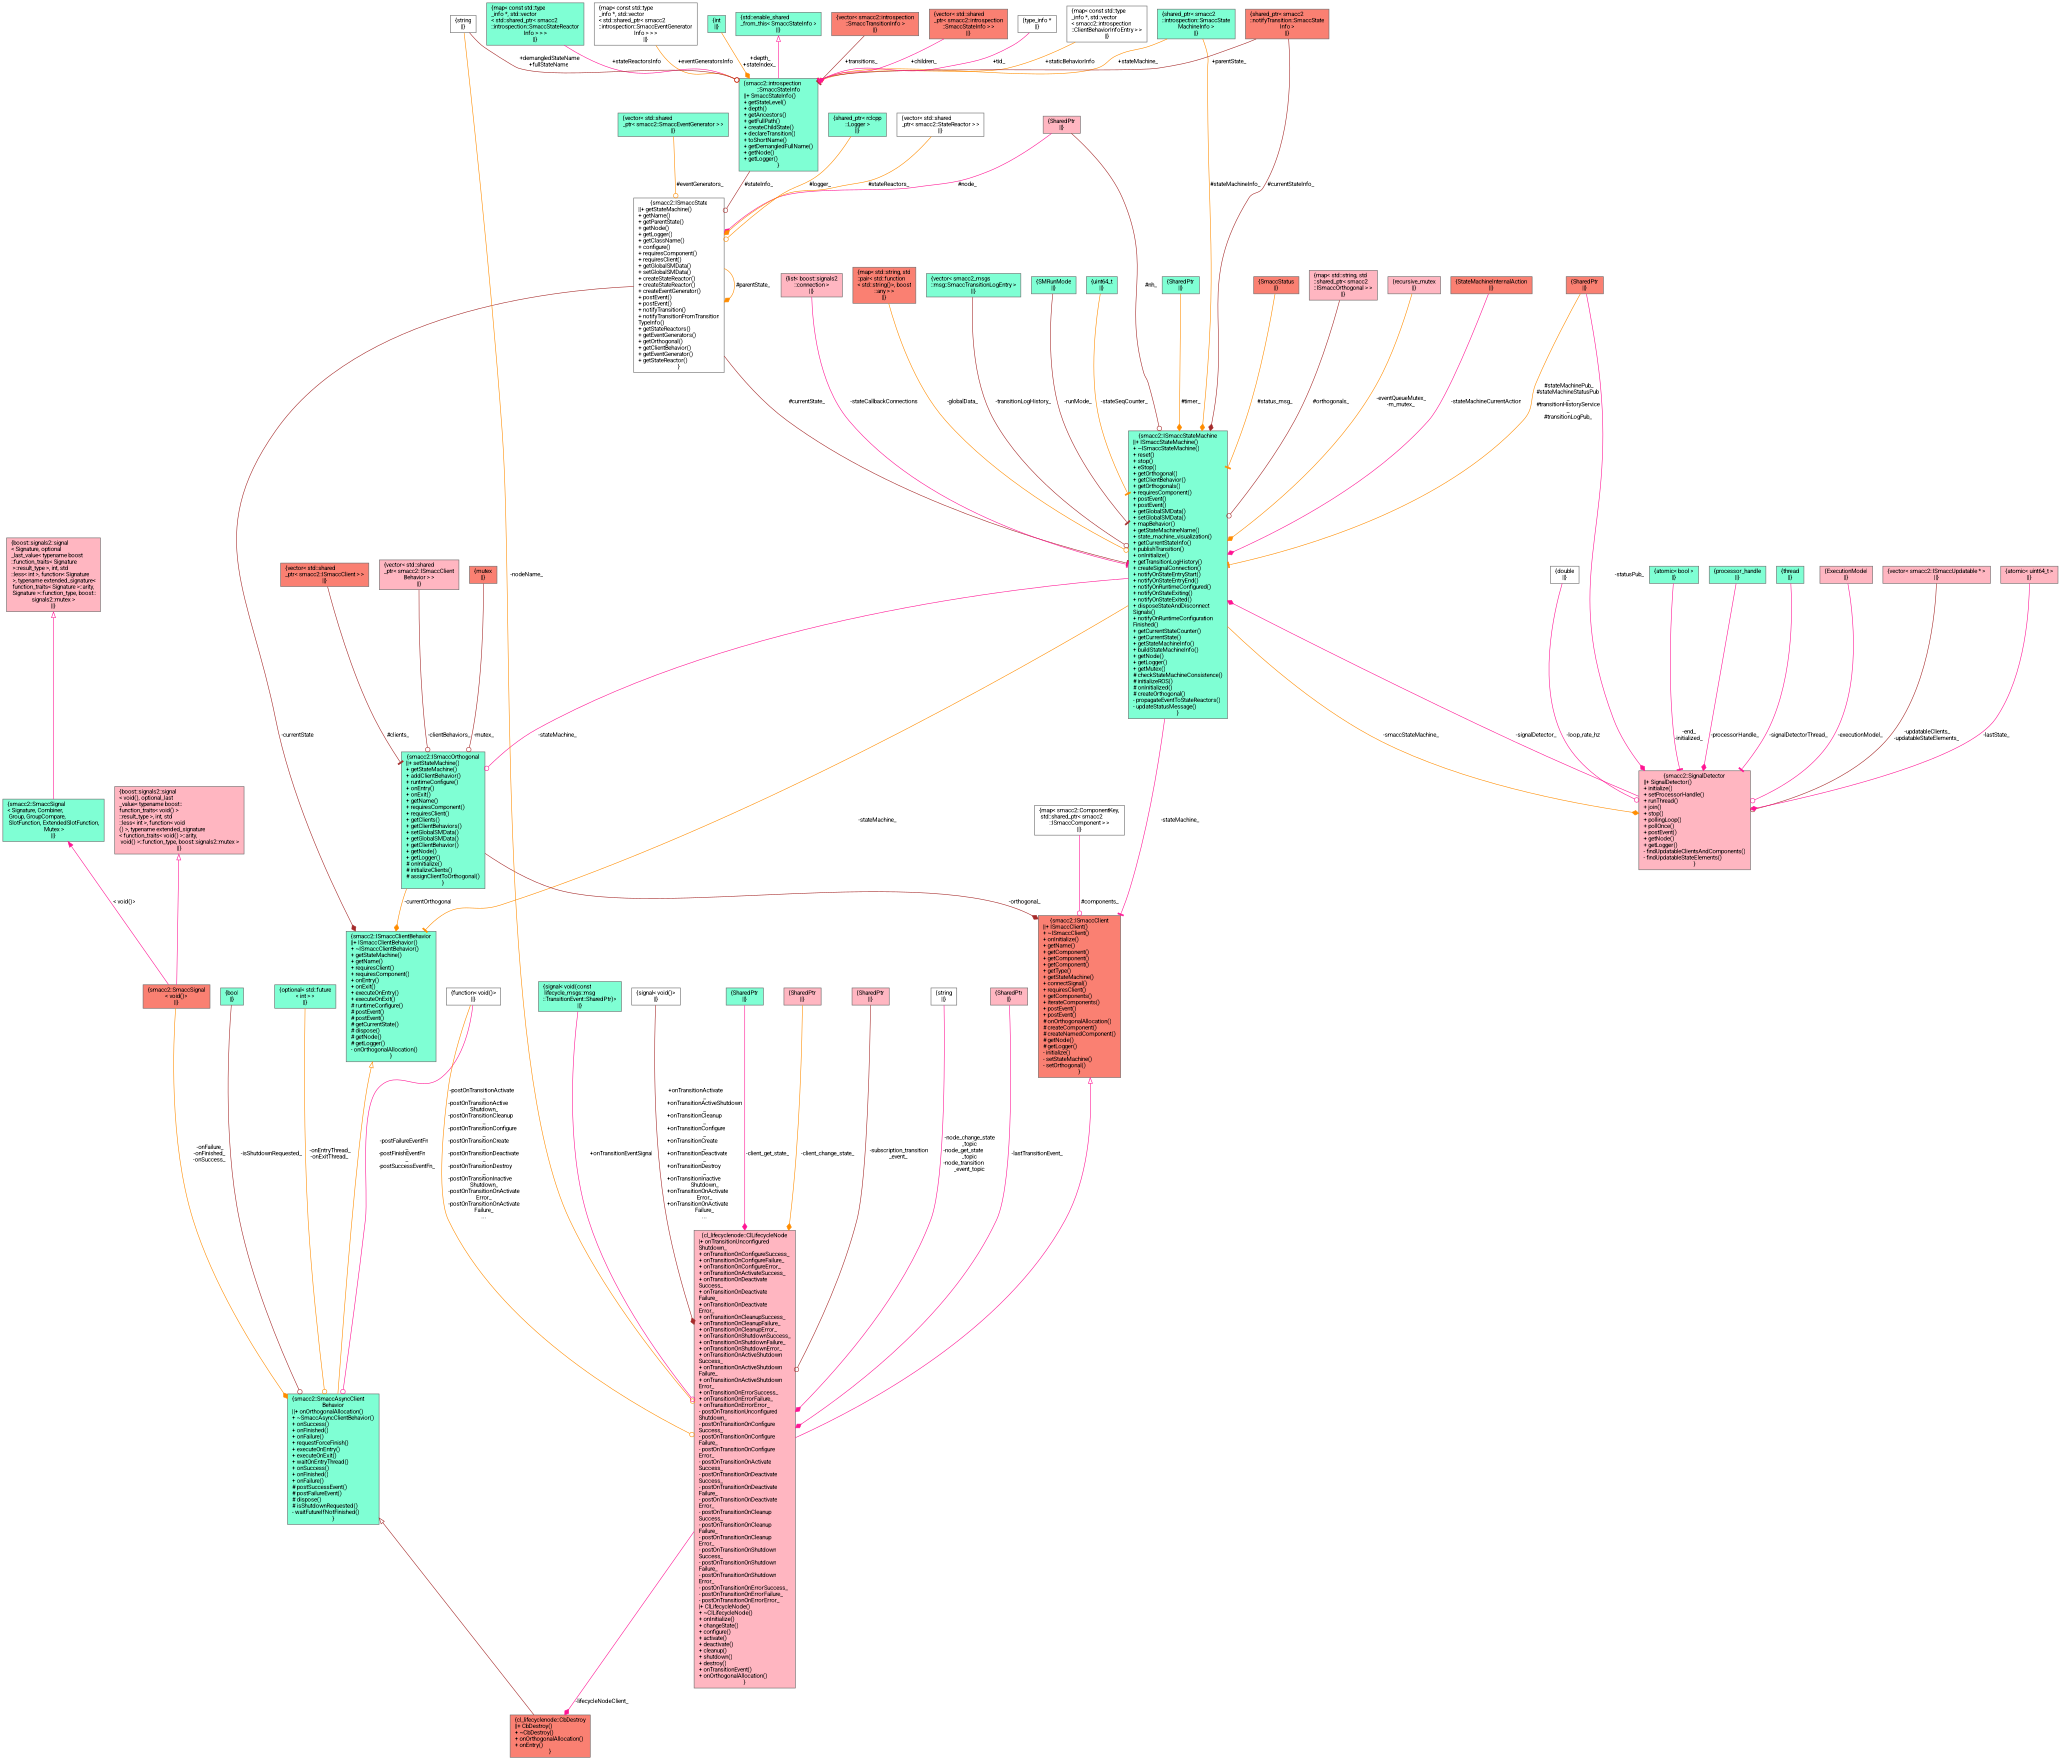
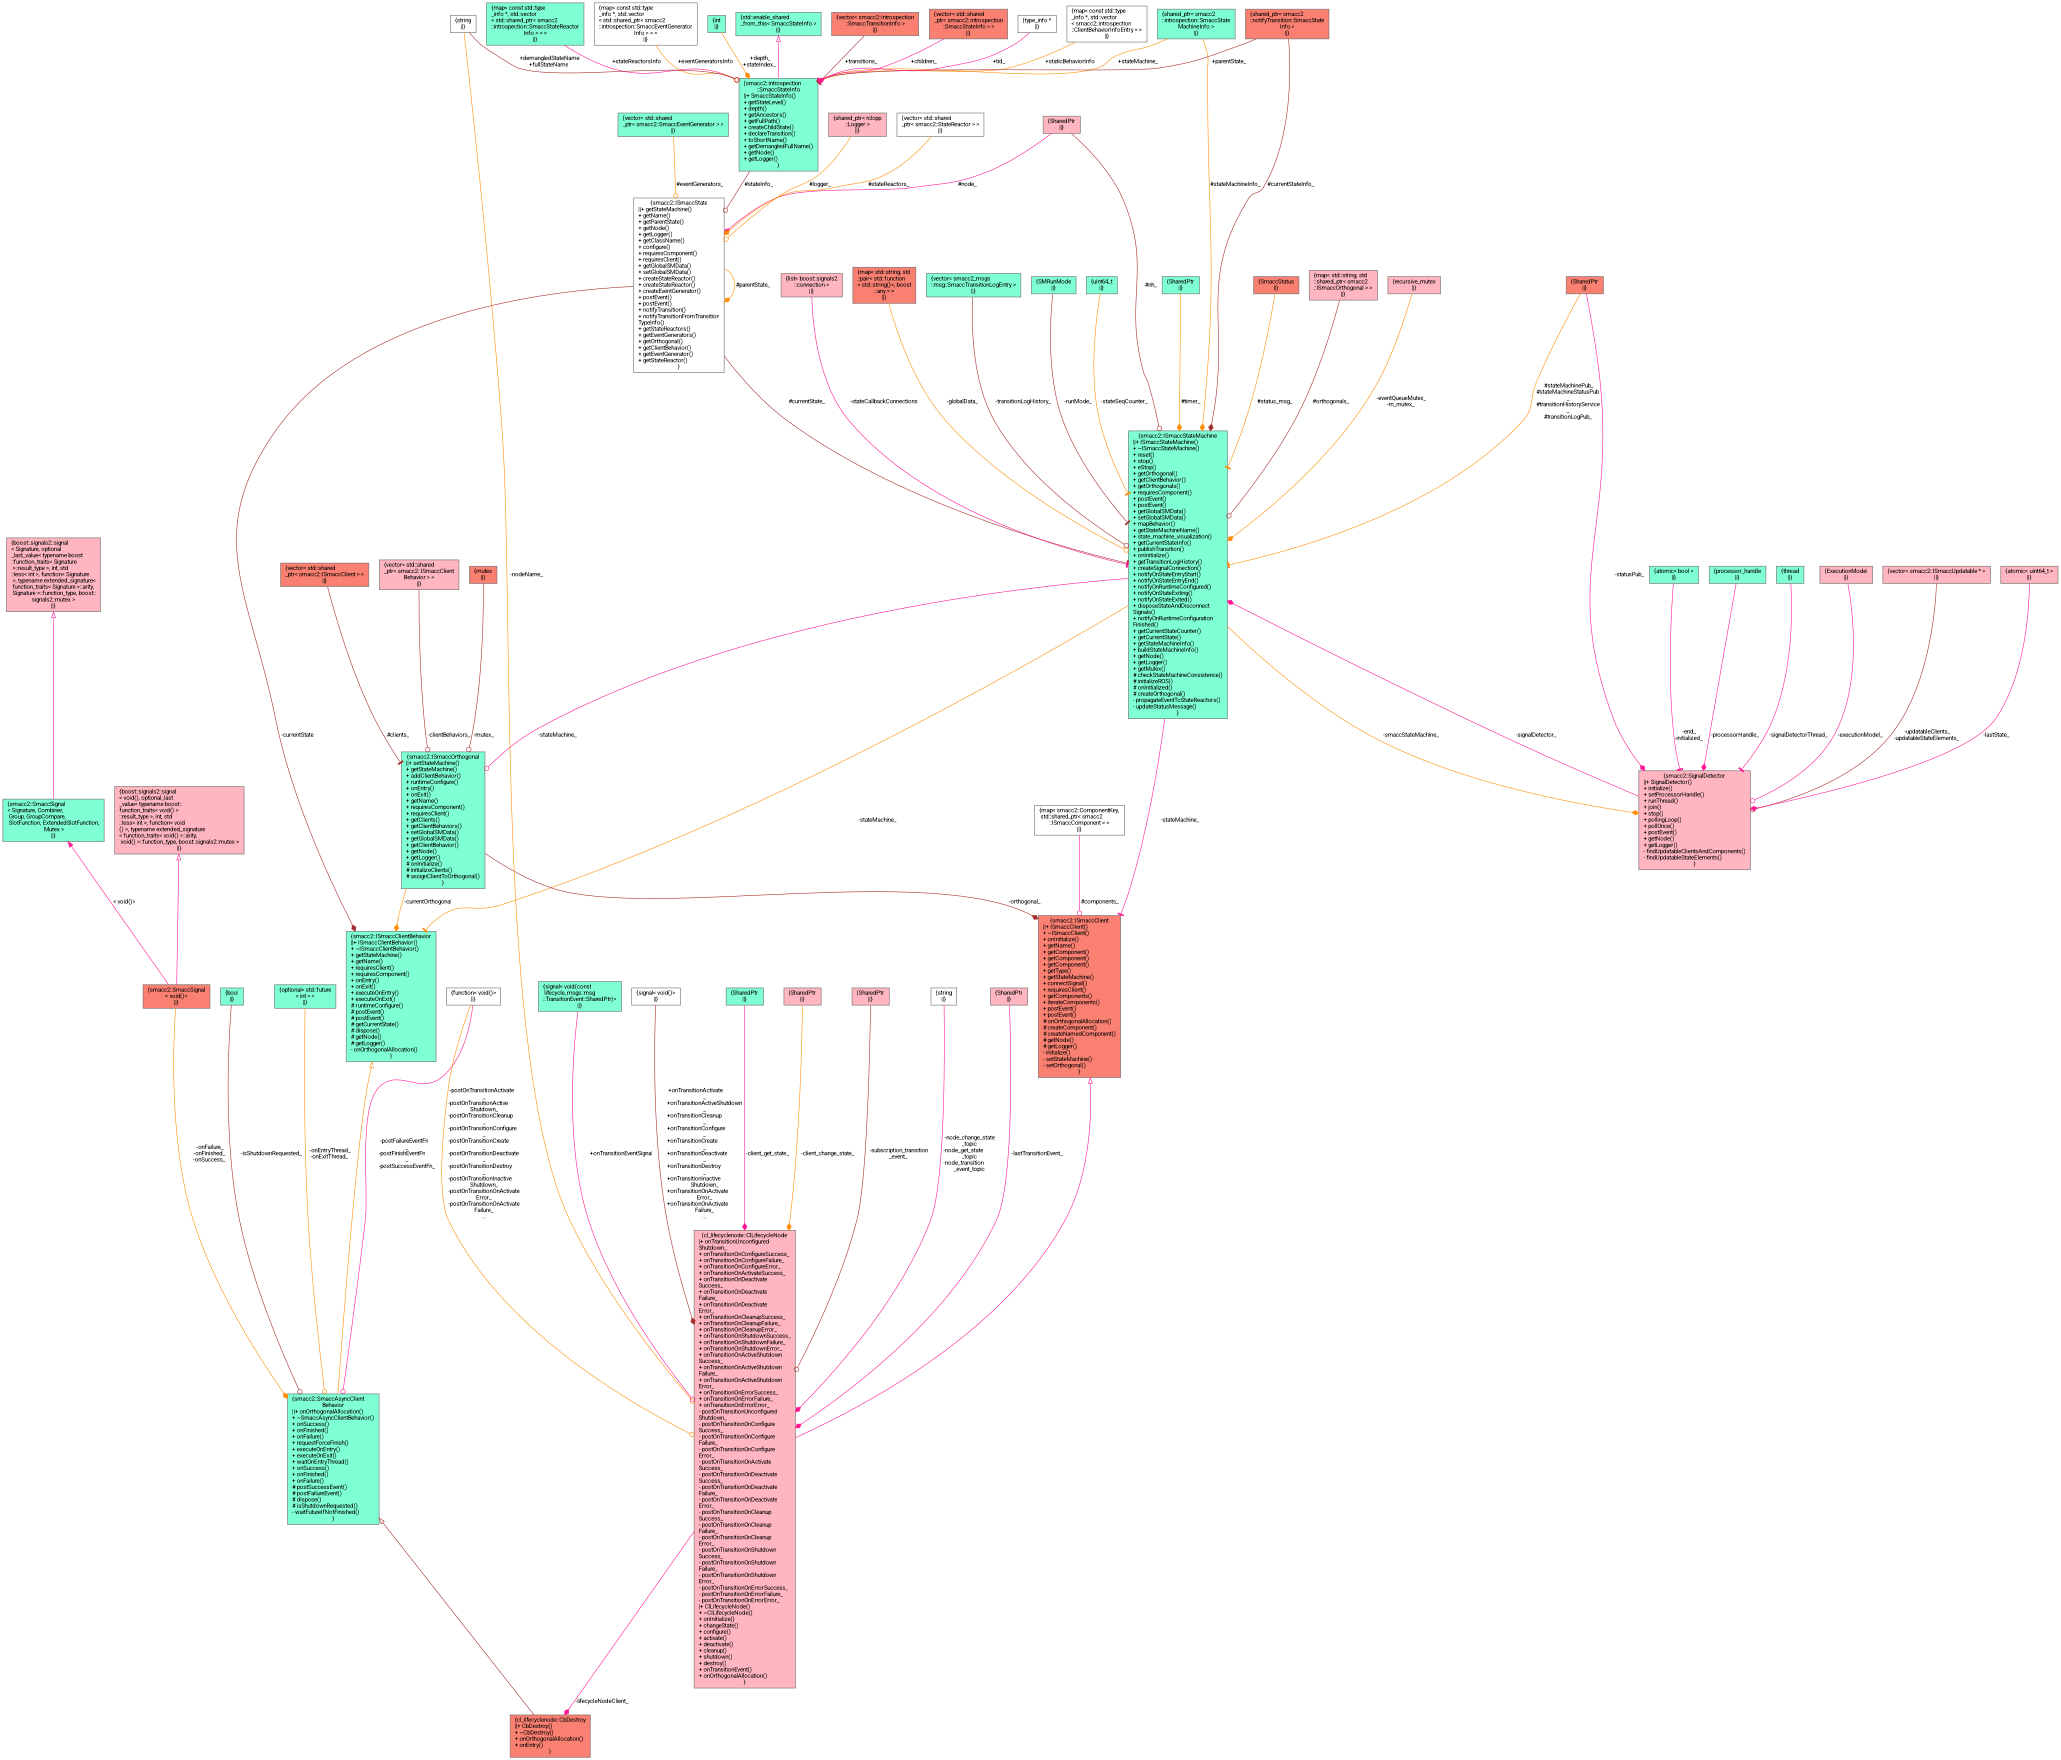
node "{shared_ptr< rclcpp ::Logger > ||}": fillcolor aquamarine -> lightpink
node "{StateMachineInternalAction ||}": removed
node "{double ||}": removed
